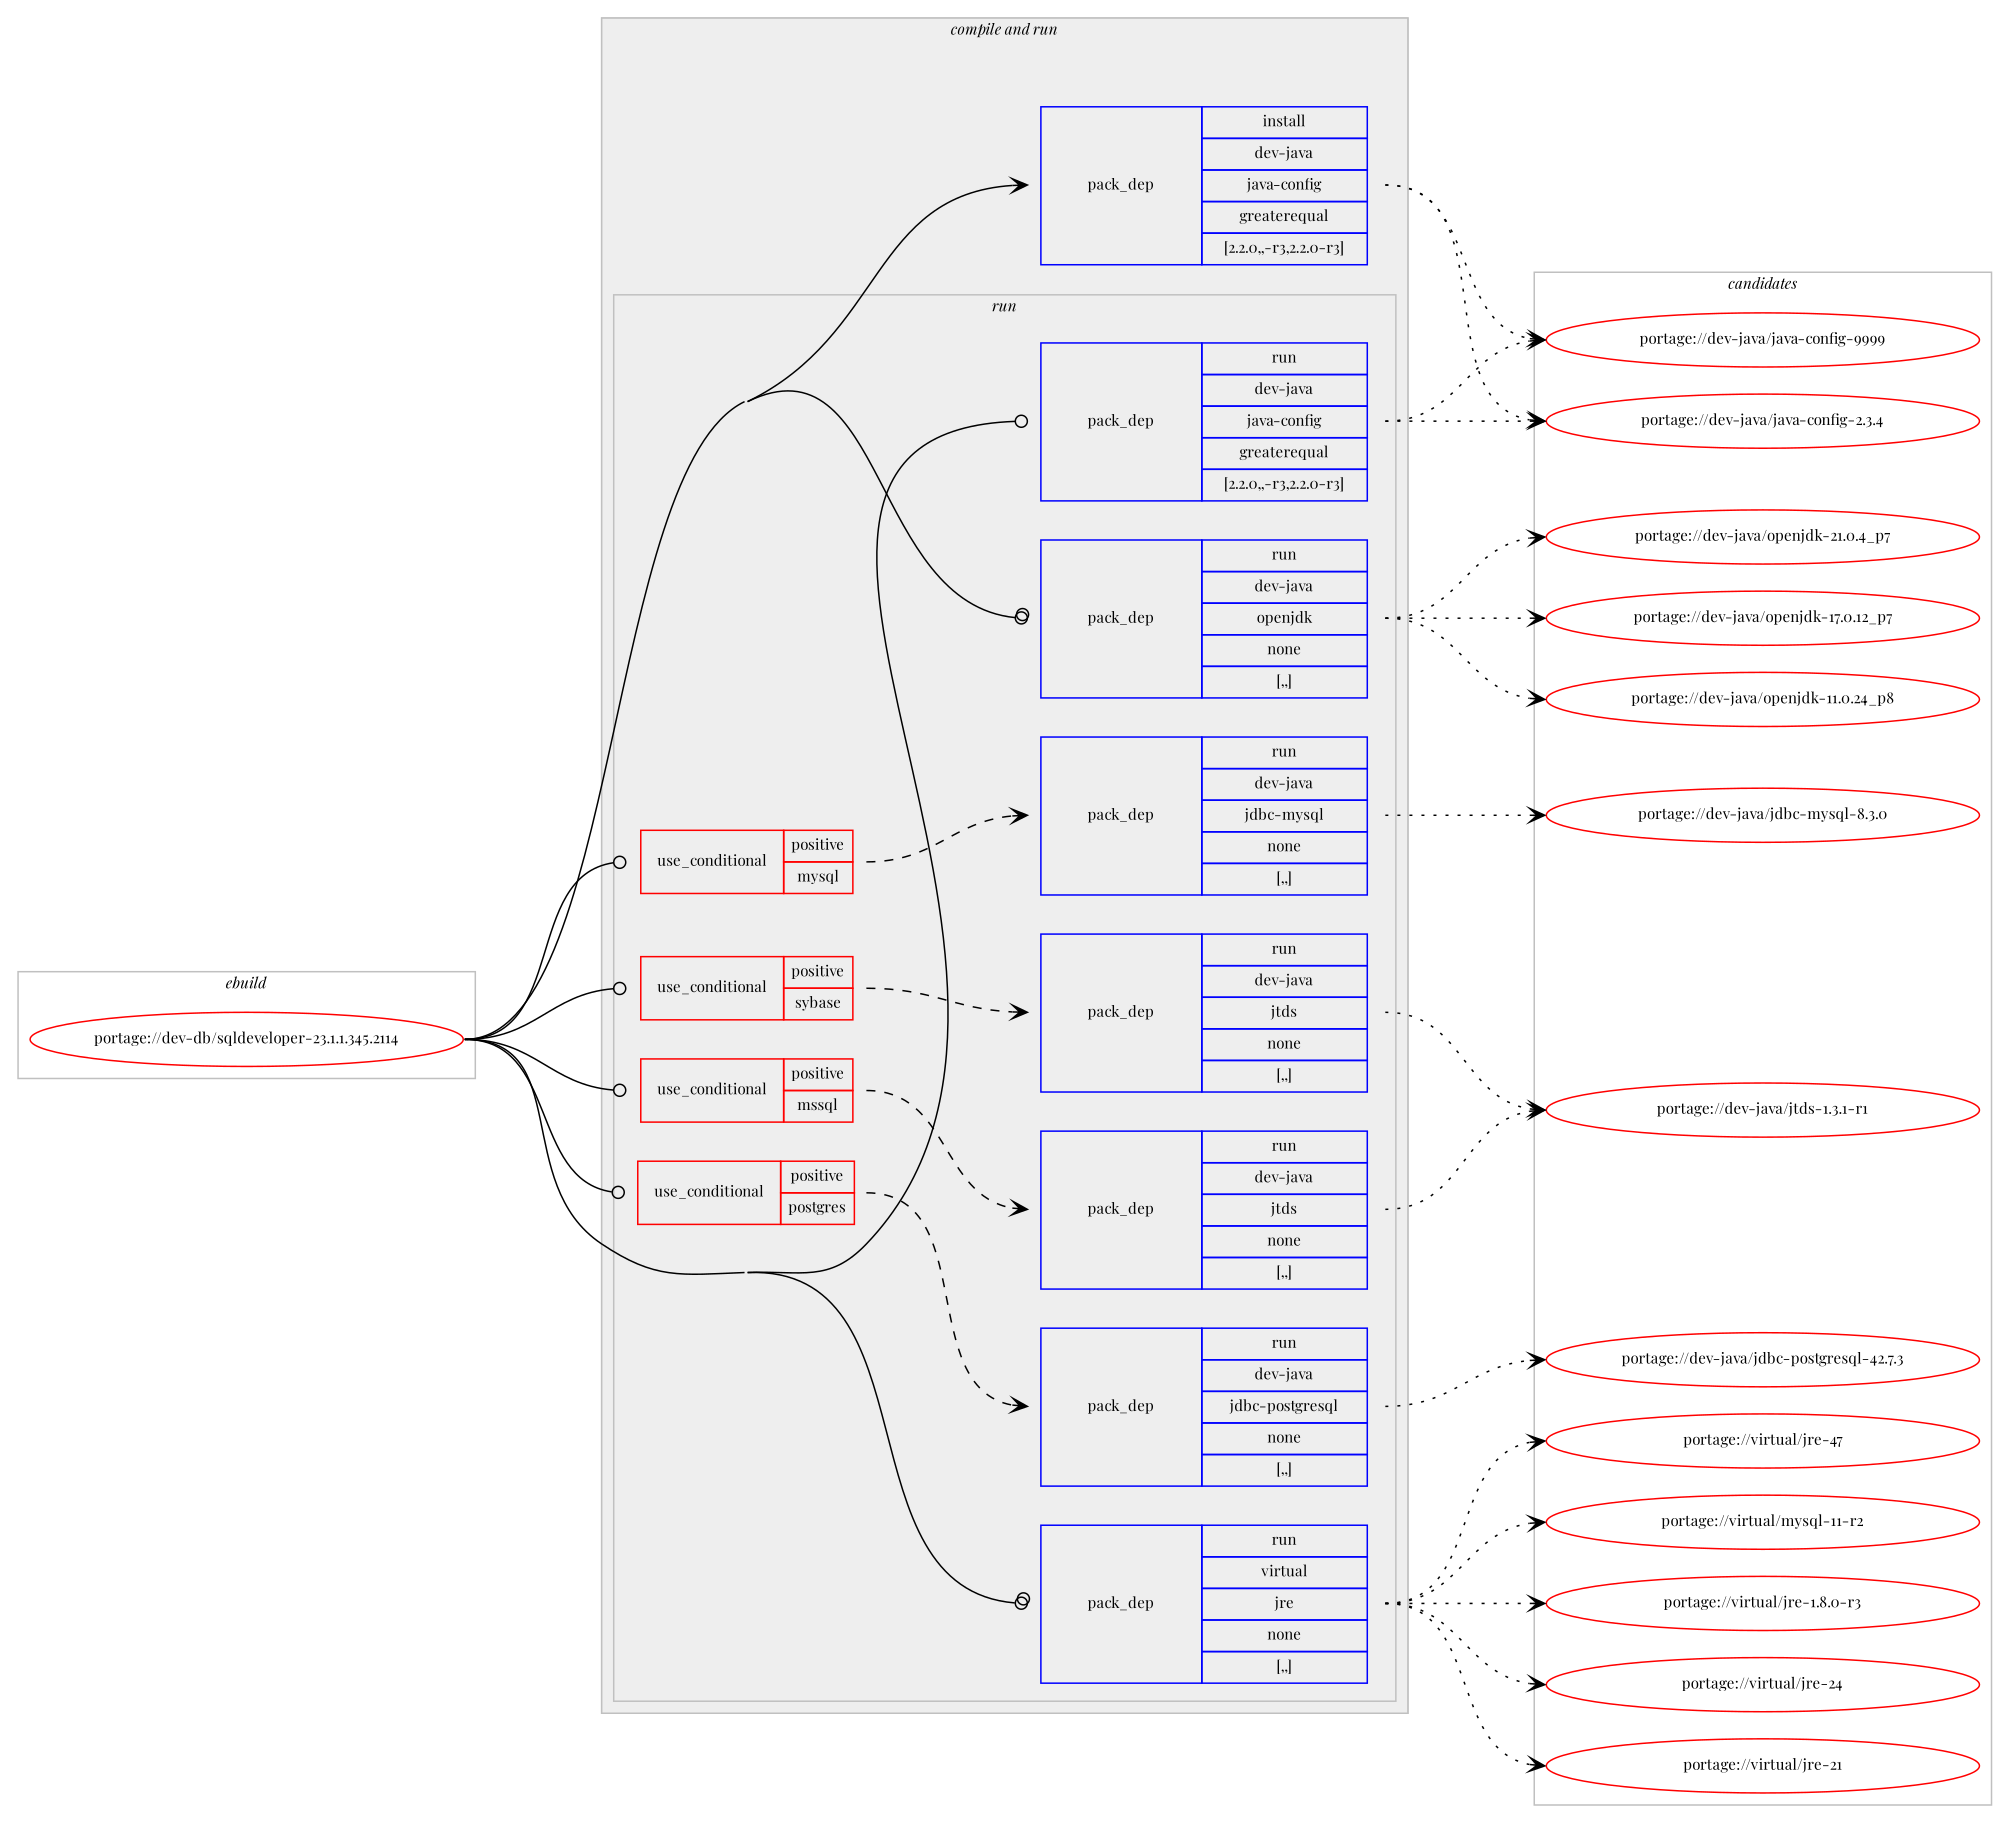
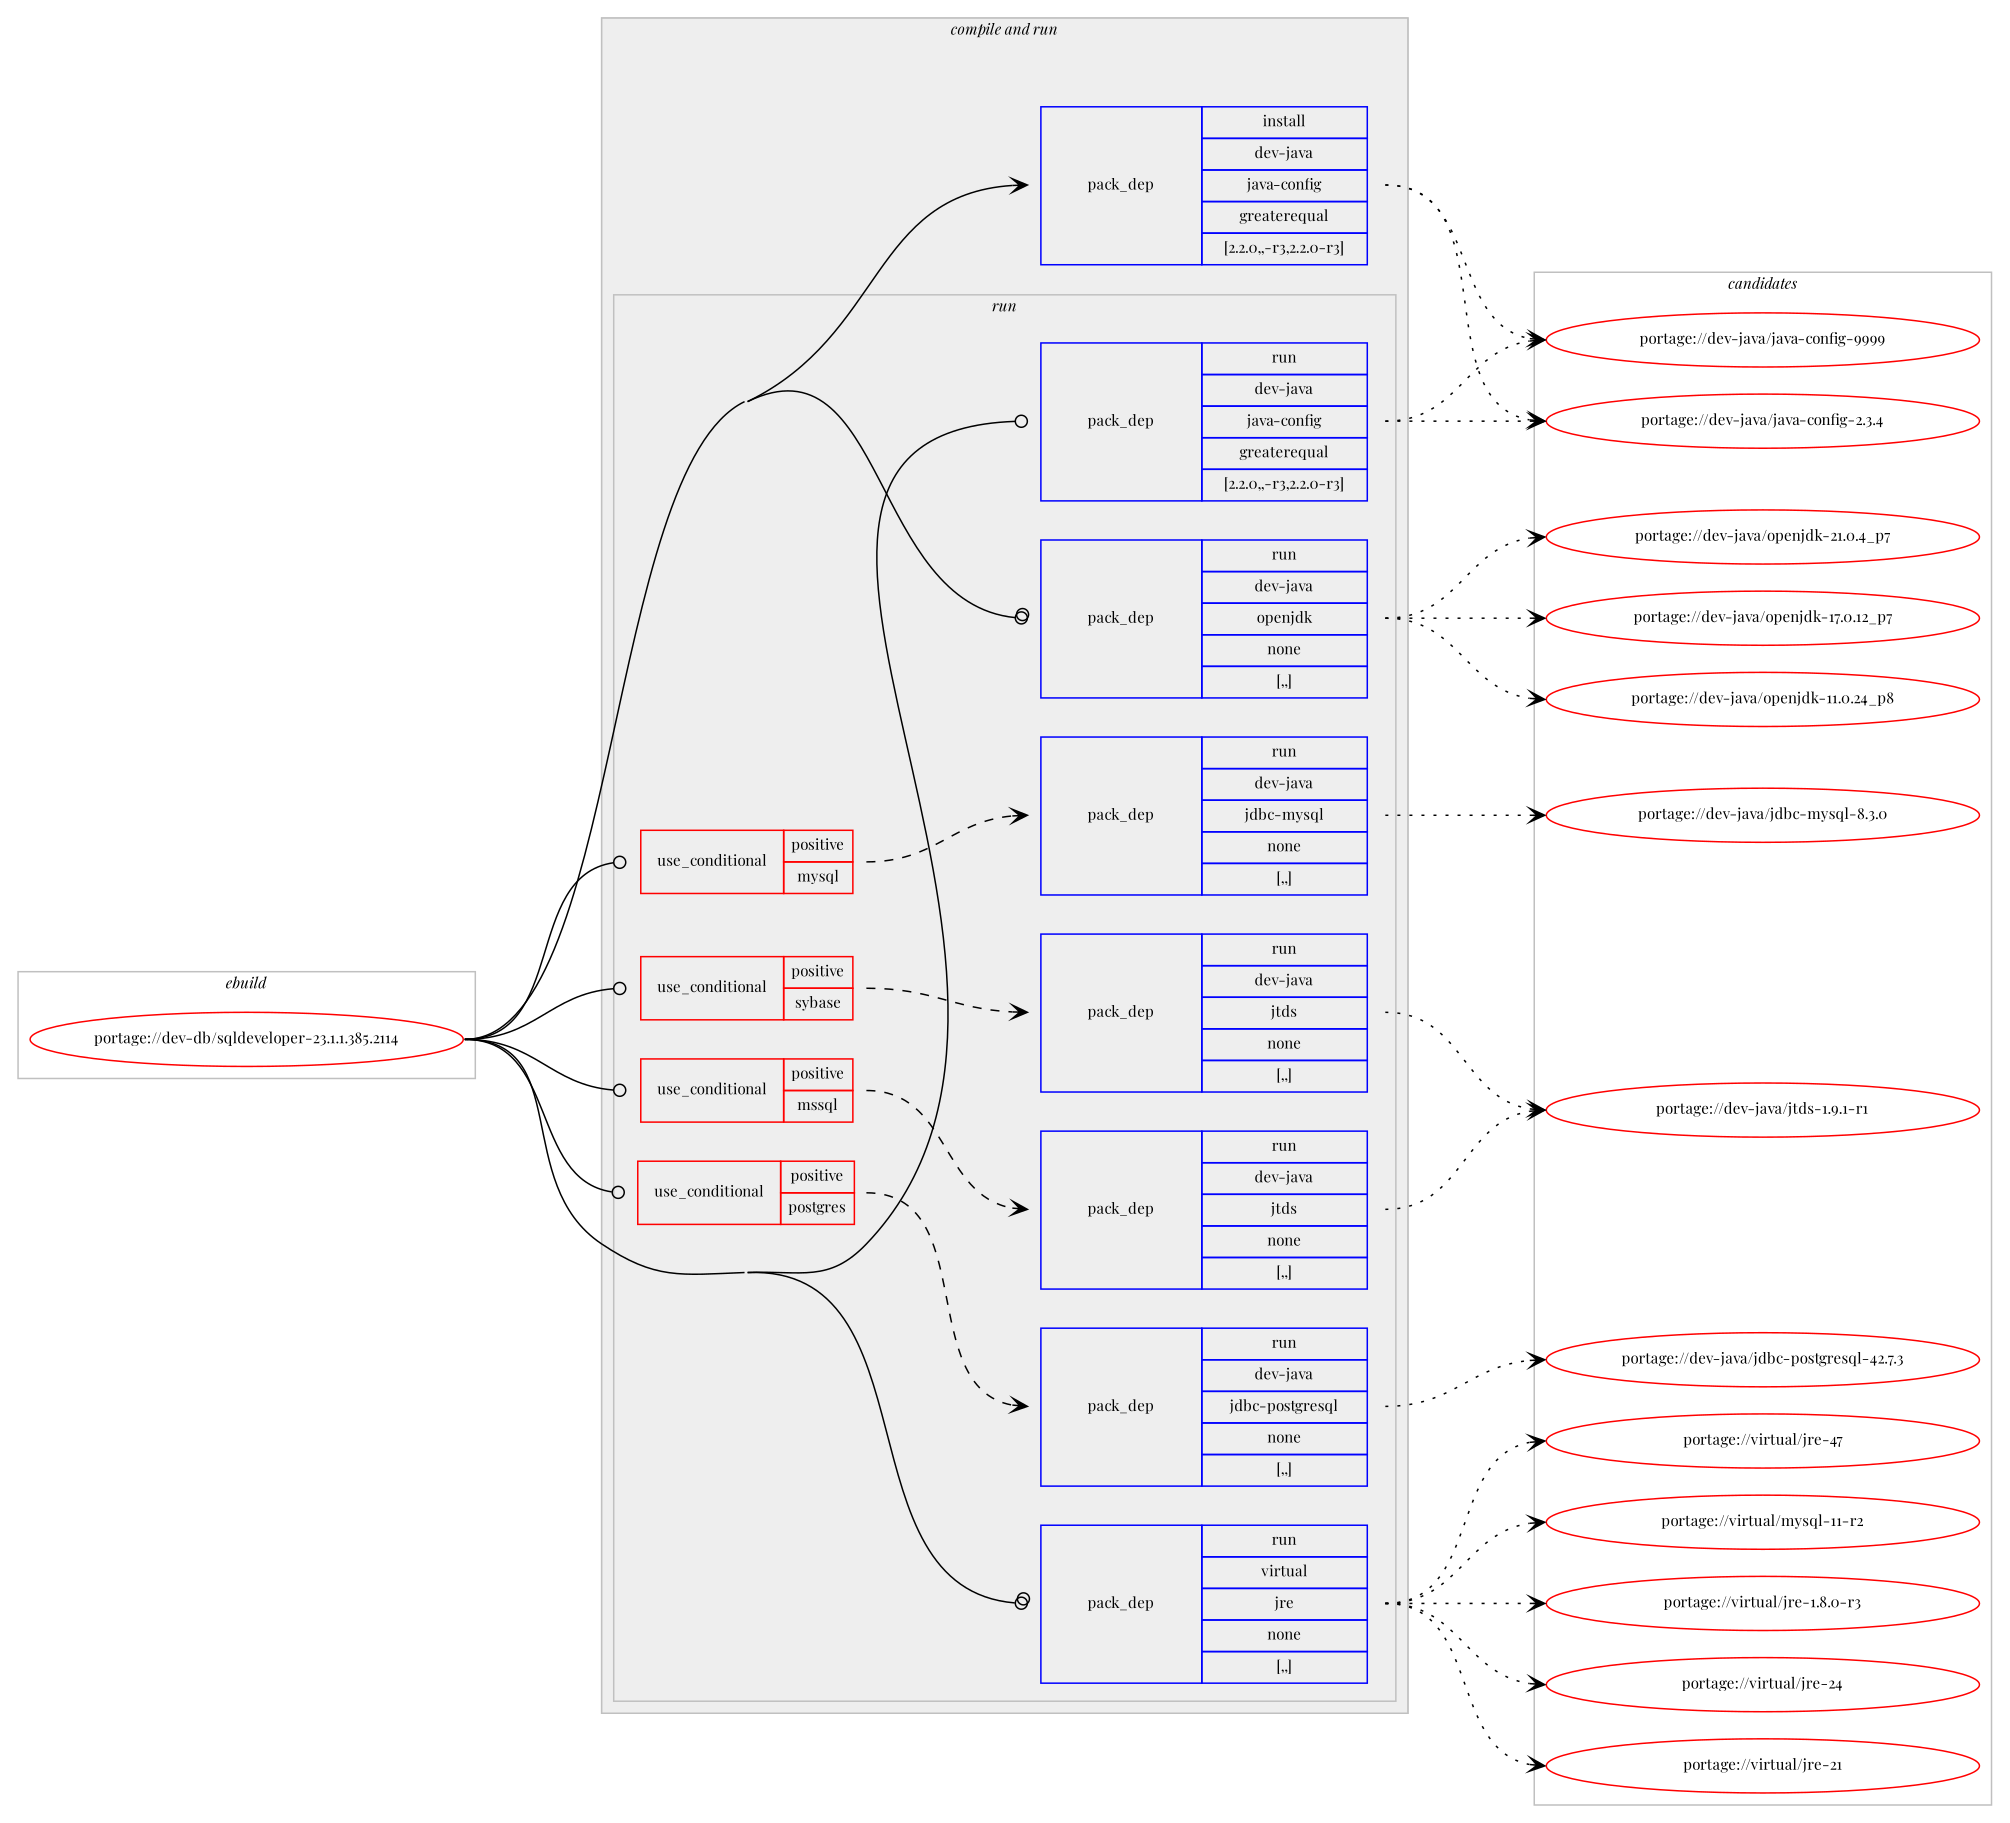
node "portage://dev-db/sqldeveloper-23.1.1.345.2114": label "portage://dev-db/sqldeveloper-23.1.1.345.2114" -> "portage://dev-db/sqldeveloper-23.1.1.385.2114"
node "portage://dev-java/jtds-1.3.1-r1": label "portage://dev-java/jtds-1.3.1-r1" -> "portage://dev-java/jtds-1.9.1-r1"
